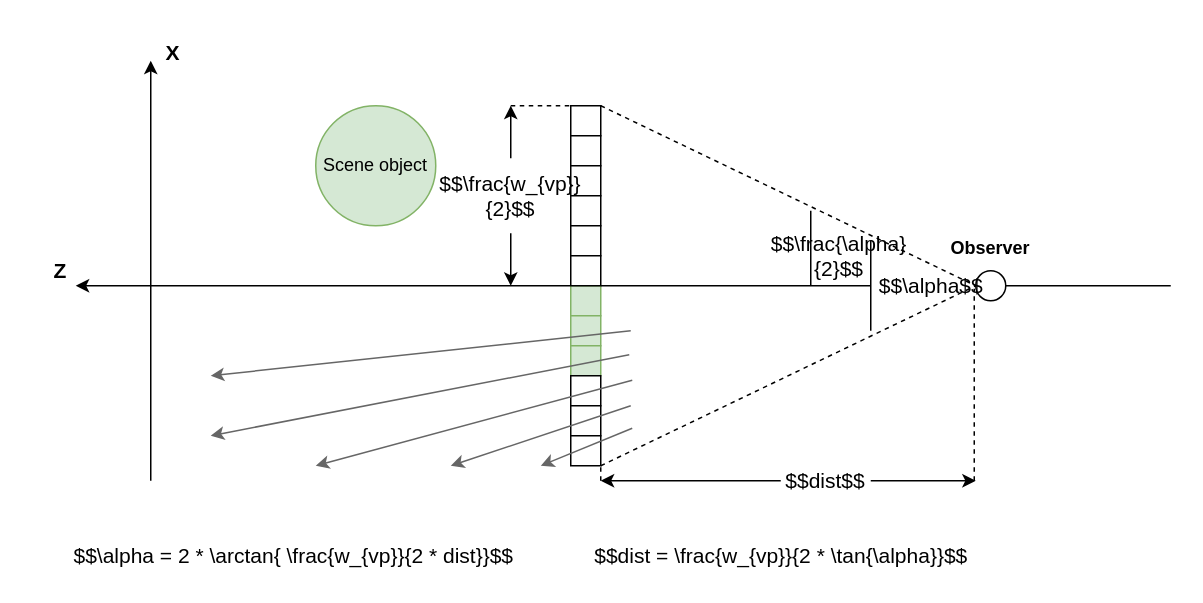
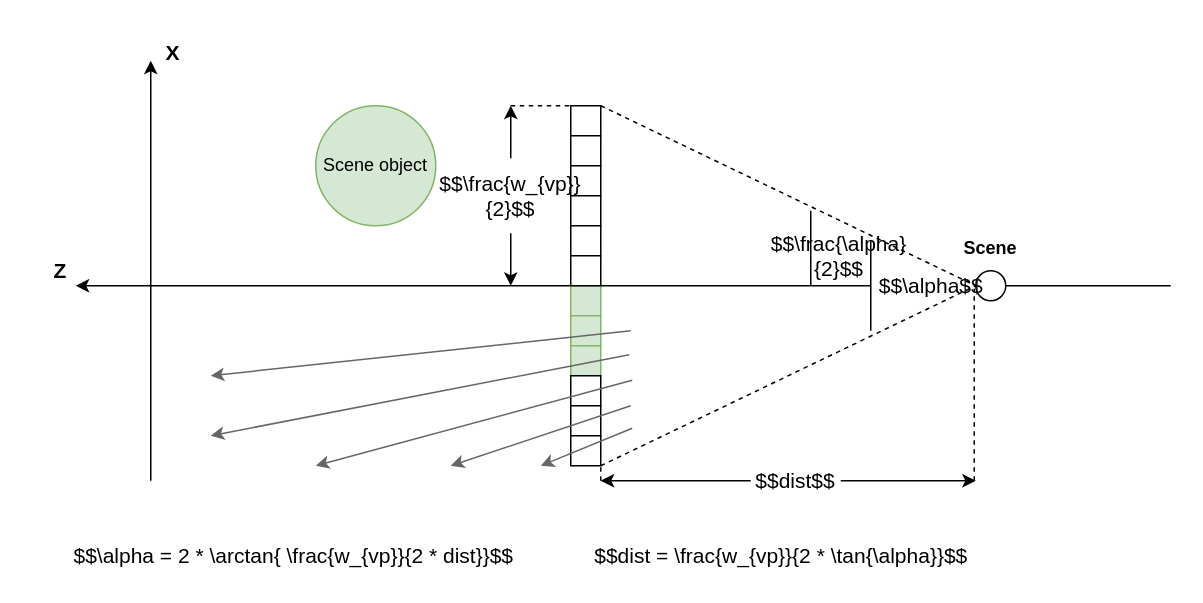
node "Observer": label "Observer" -> "Scene"
node "$$dist$$": moved (826, 481) -> (796, 481)
